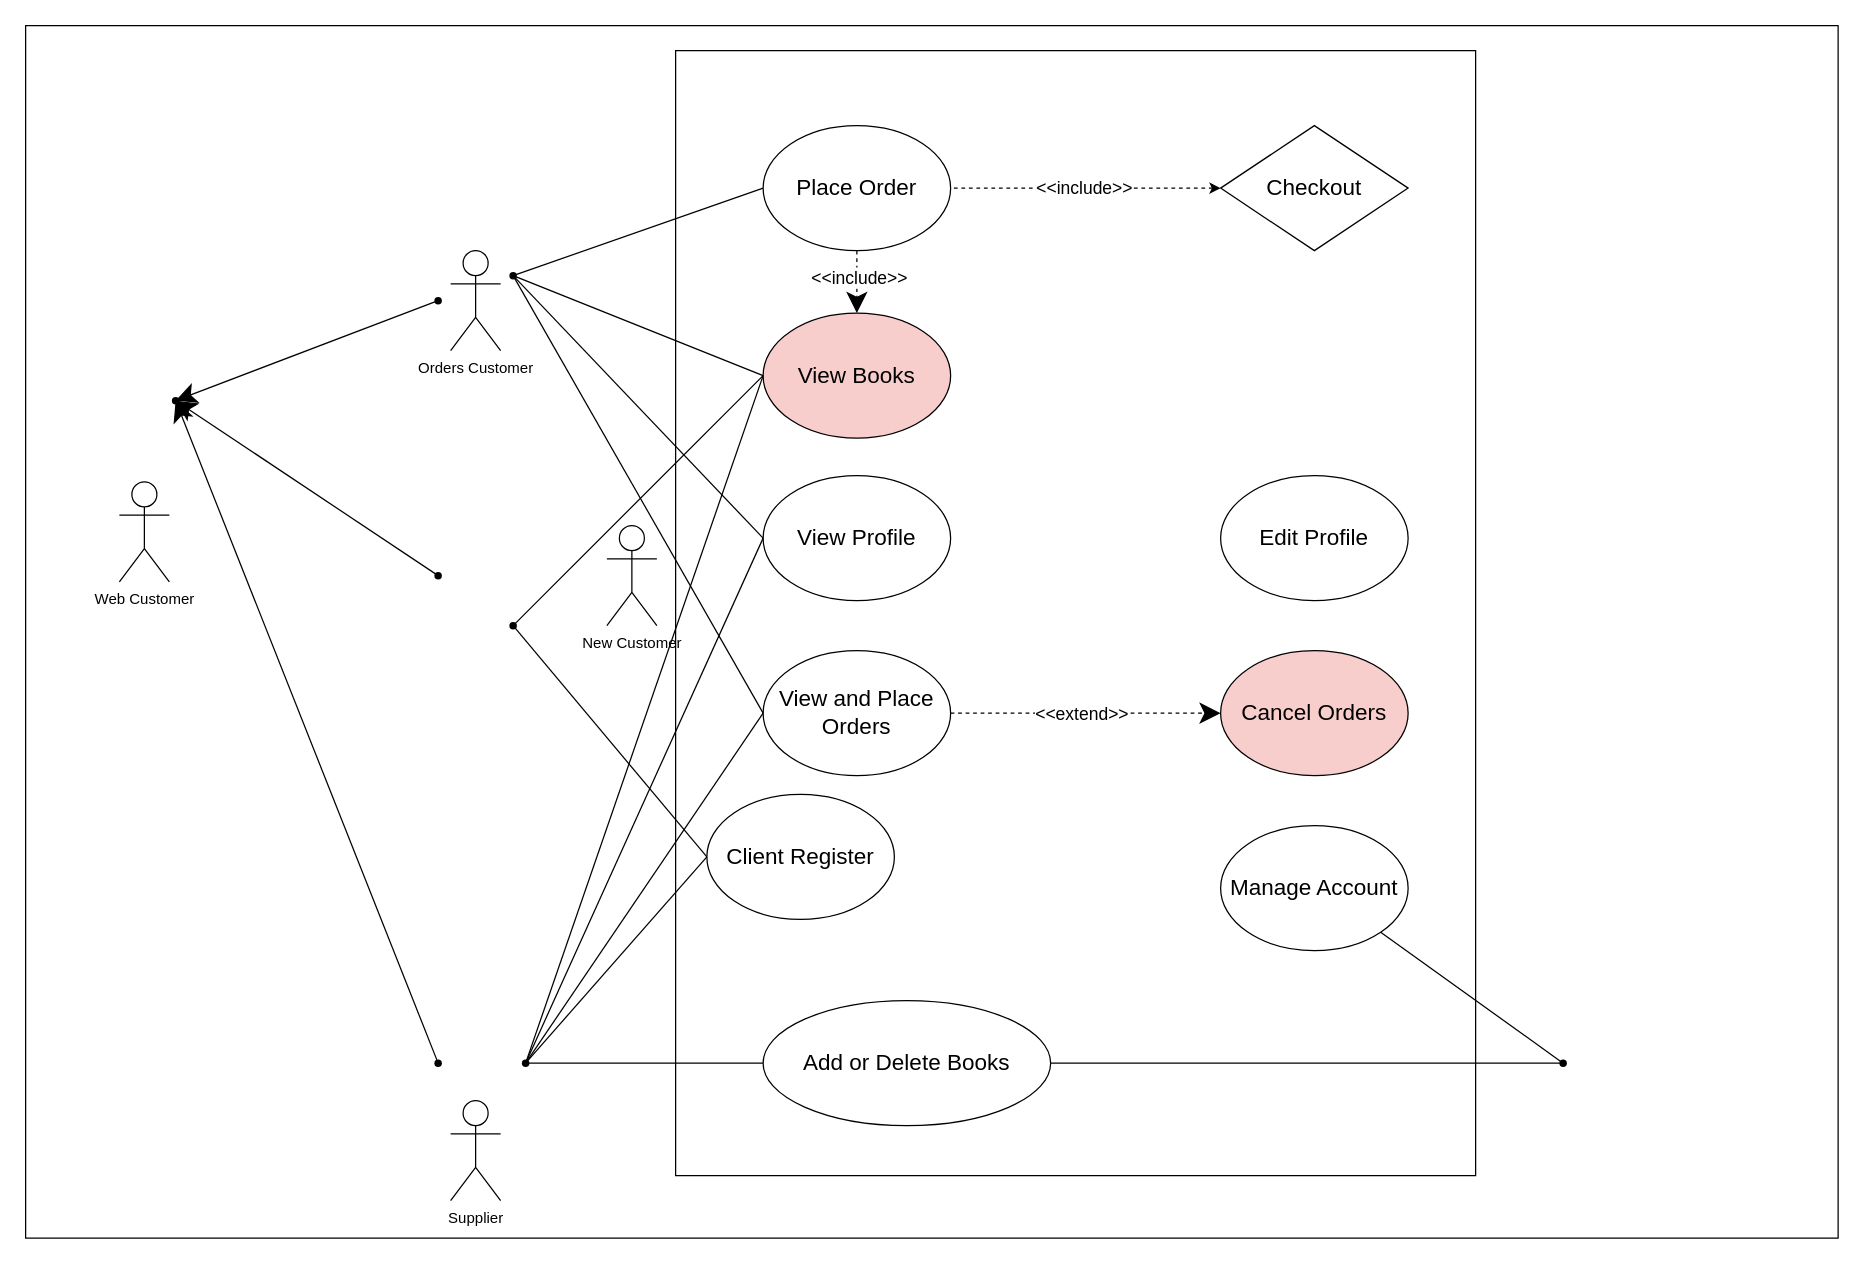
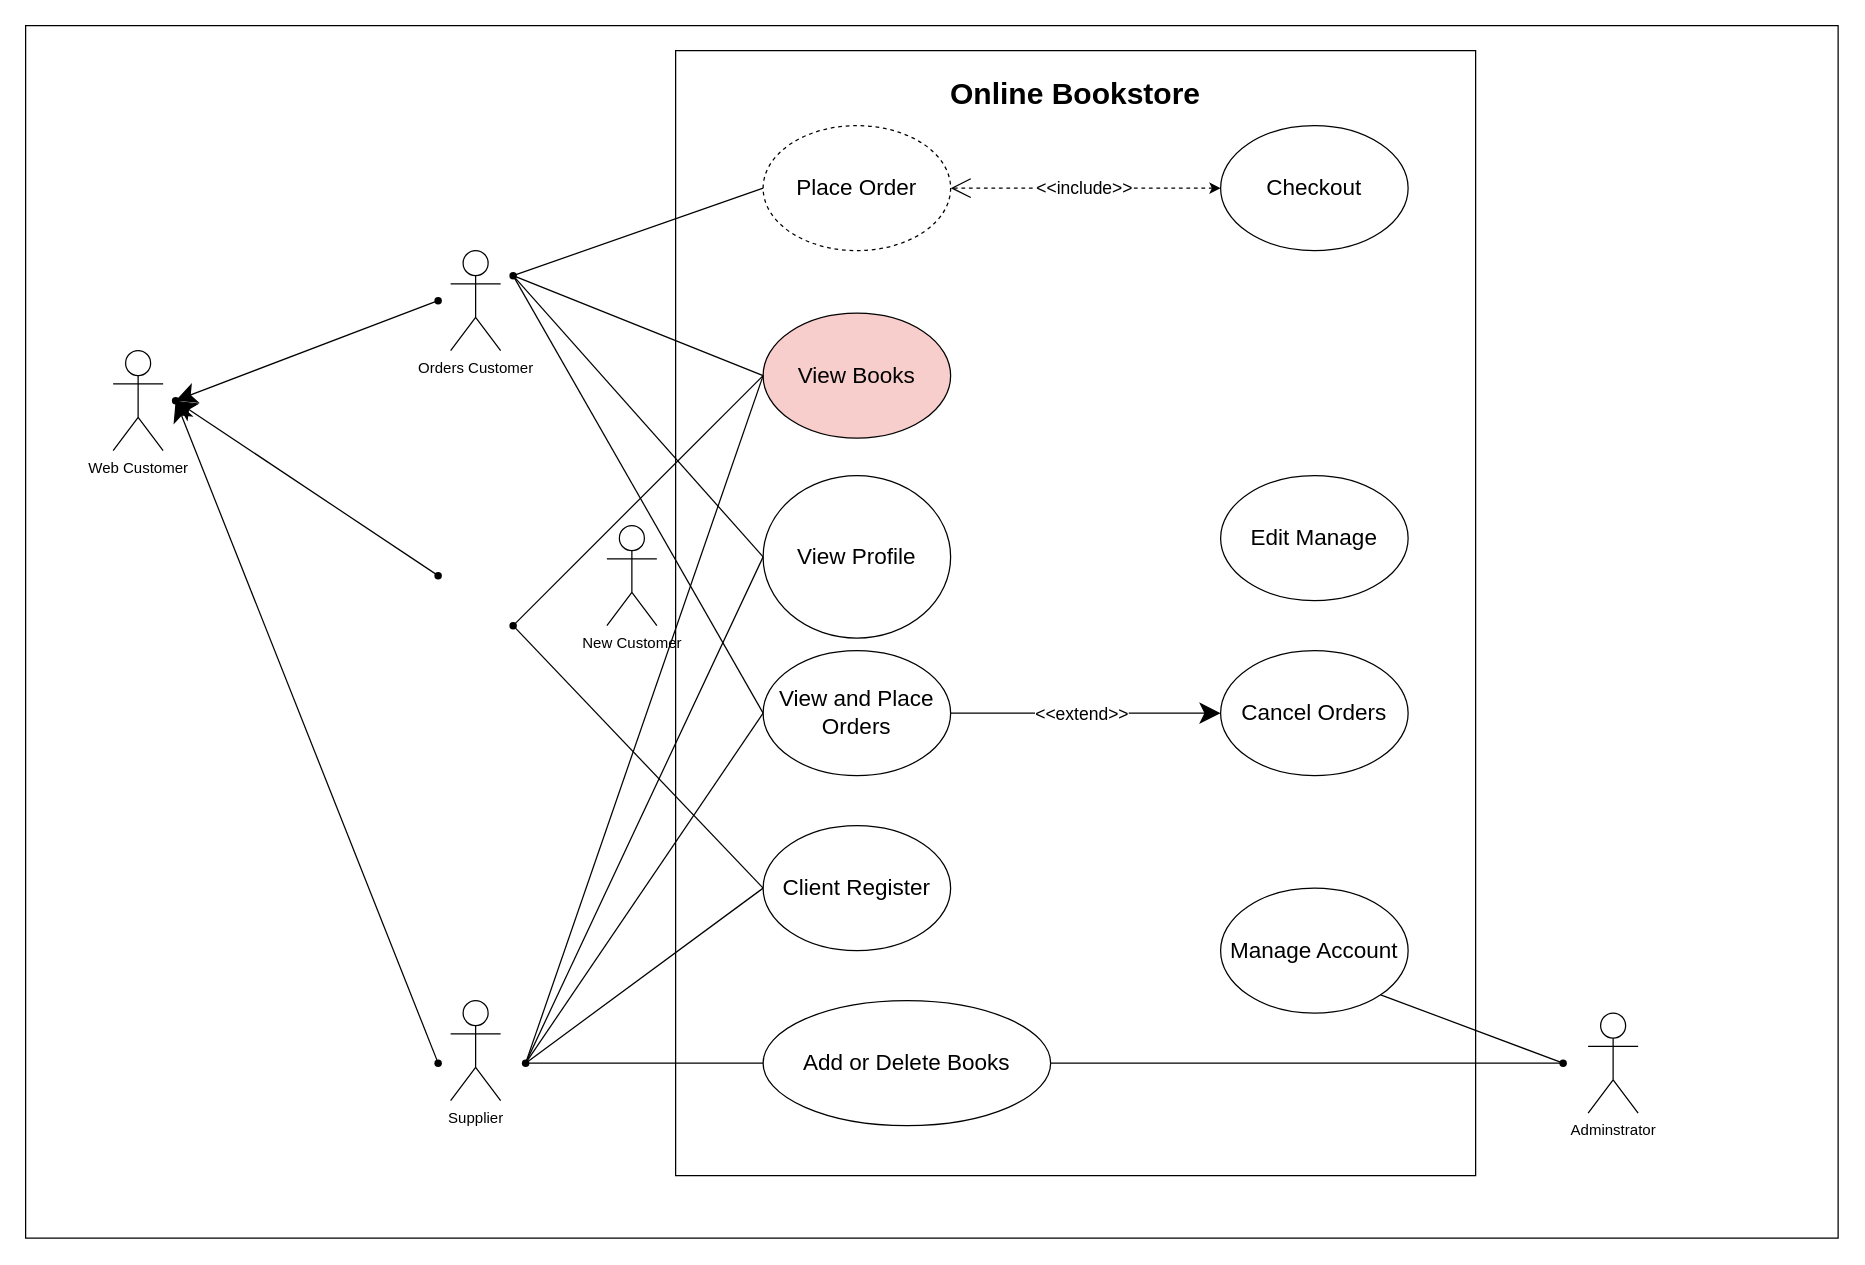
node "Online Bookstore": added
node "Place Order": style solid -> dashed
edge "Place Order" -> "Checkout": arrowhead none -> open
node "Checkout": shape diamond -> ellipse
edge "Place Order" -> "View Books": removed, label "<<include>>"
node "Web Customer": moved (144, 532) -> (138, 401)
node "View Profile": size 188x125 -> 188x163
node "Edit Profile": label "Edit Profile" -> "Edit Manage"
edge "View and Place Orders" -> "Cancel Orders": style dashed -> solid
node "Cancel Orders": fillcolor #f8cecc -> #ffffff
node "Client Register": moved (801, 857) -> (857, 888)
node "Manage Account": moved (1314, 888) -> (1314, 951)
node "Adminstrator": added
node "Supplier": moved (476, 1151) -> (476, 1051)
